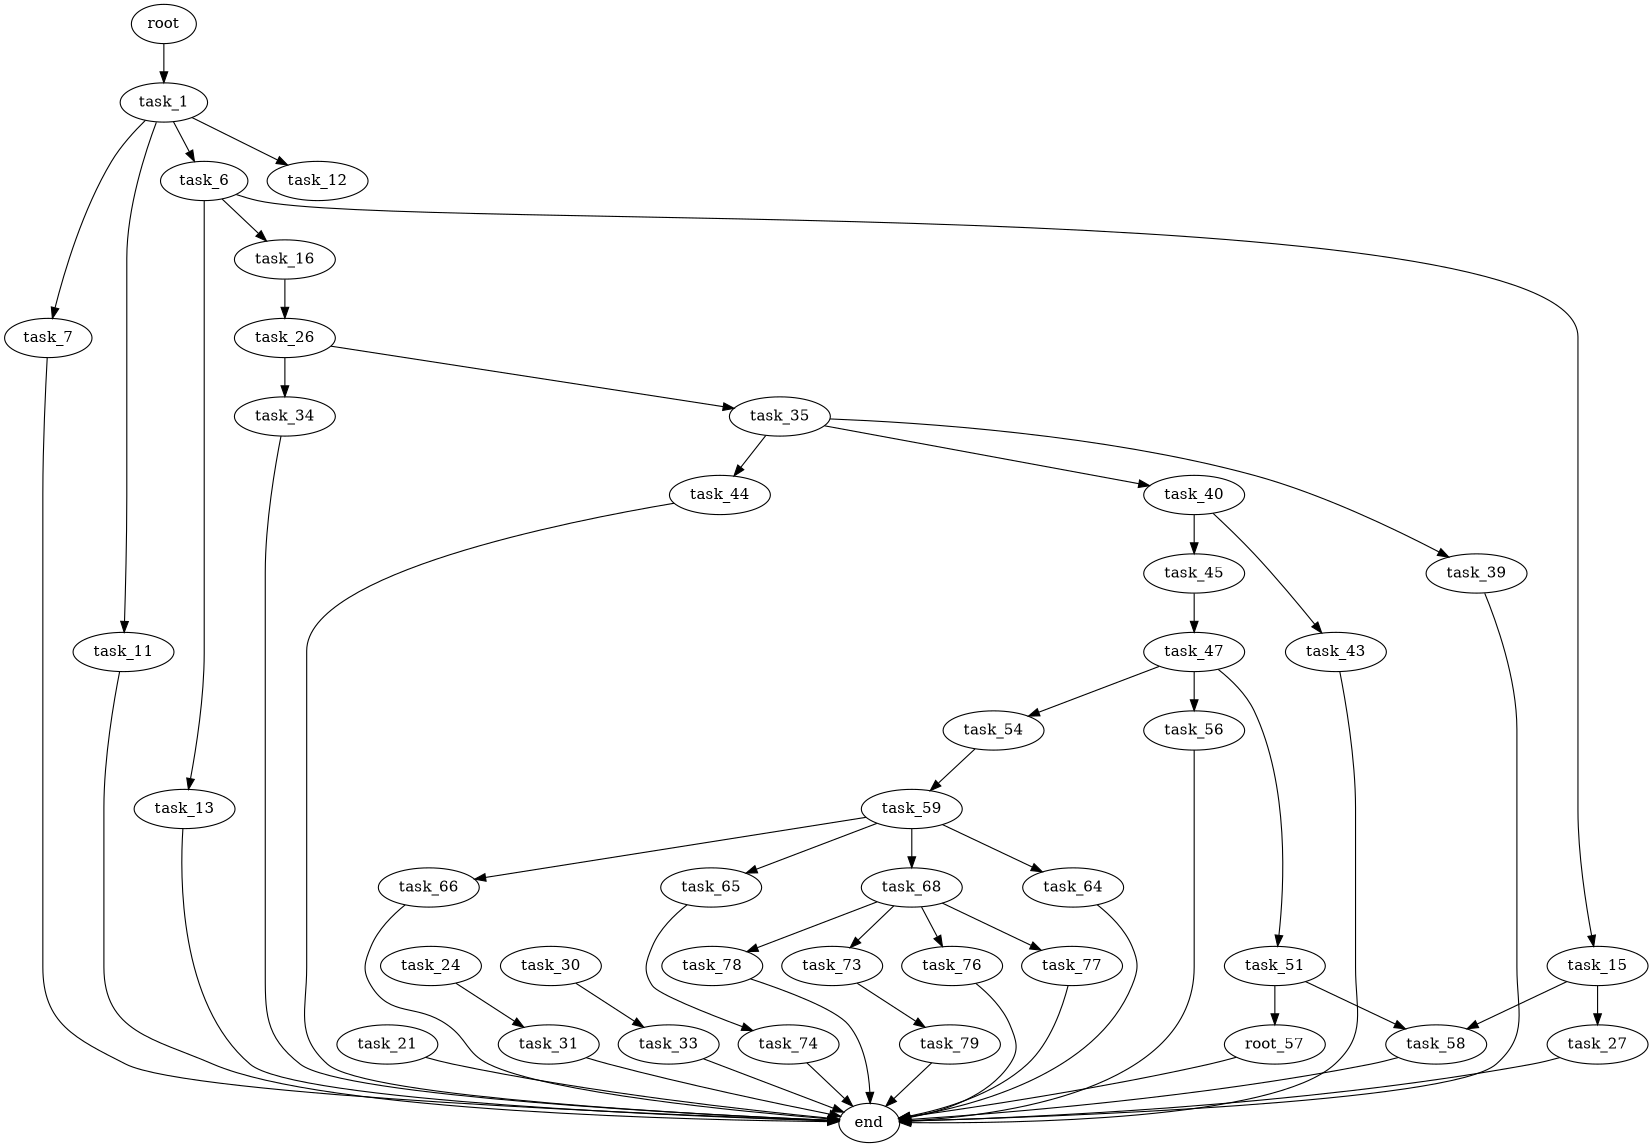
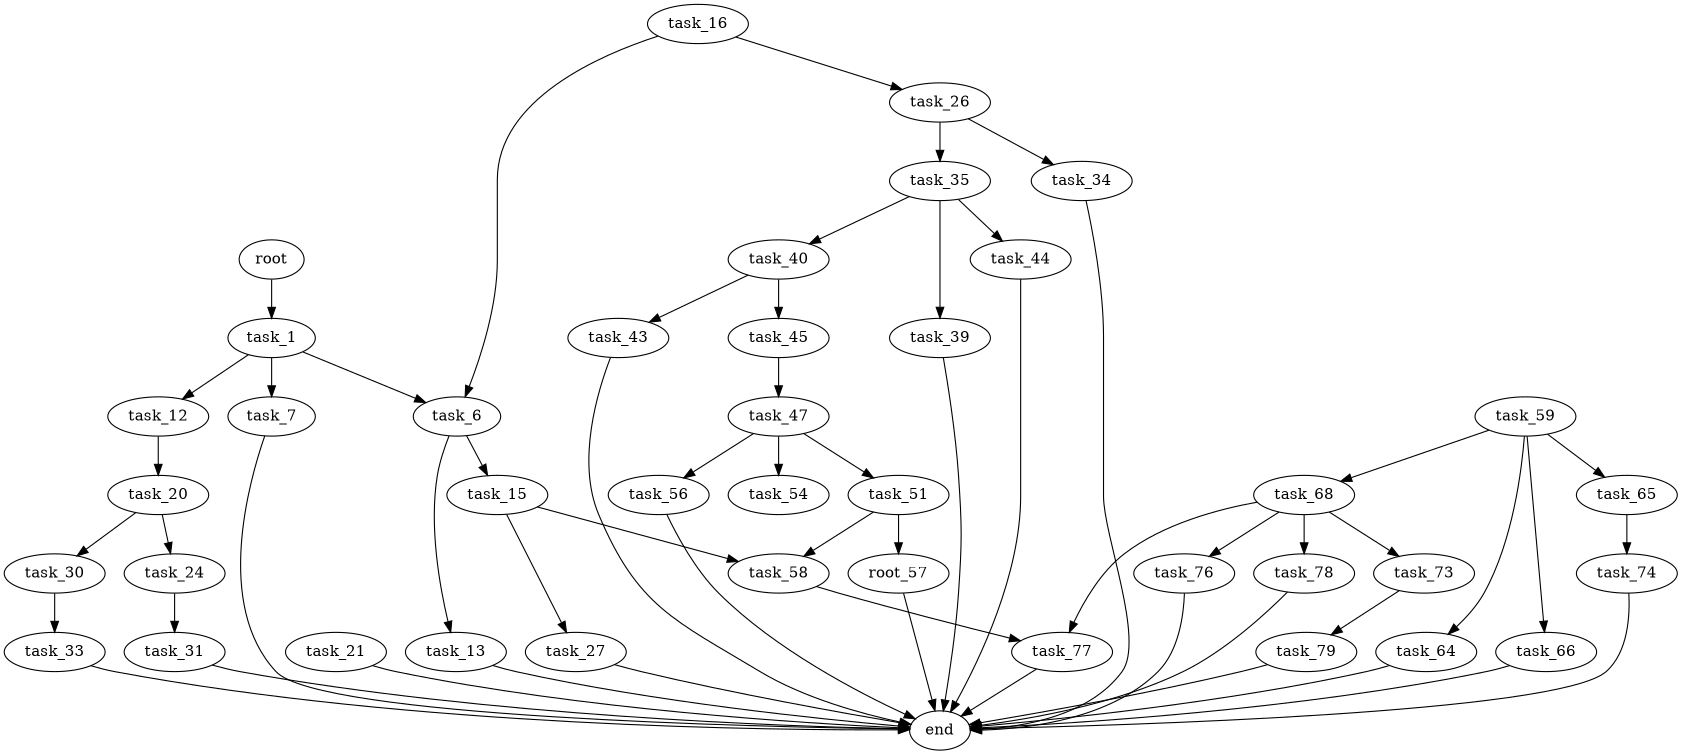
edge "task_6" -> "task_16": reversed
node "task_20": added
node "task_11": removed
edge "task_54" -> "task_59": removed
edge "task_58" -> "end": now "task_58" -> "task_77"
